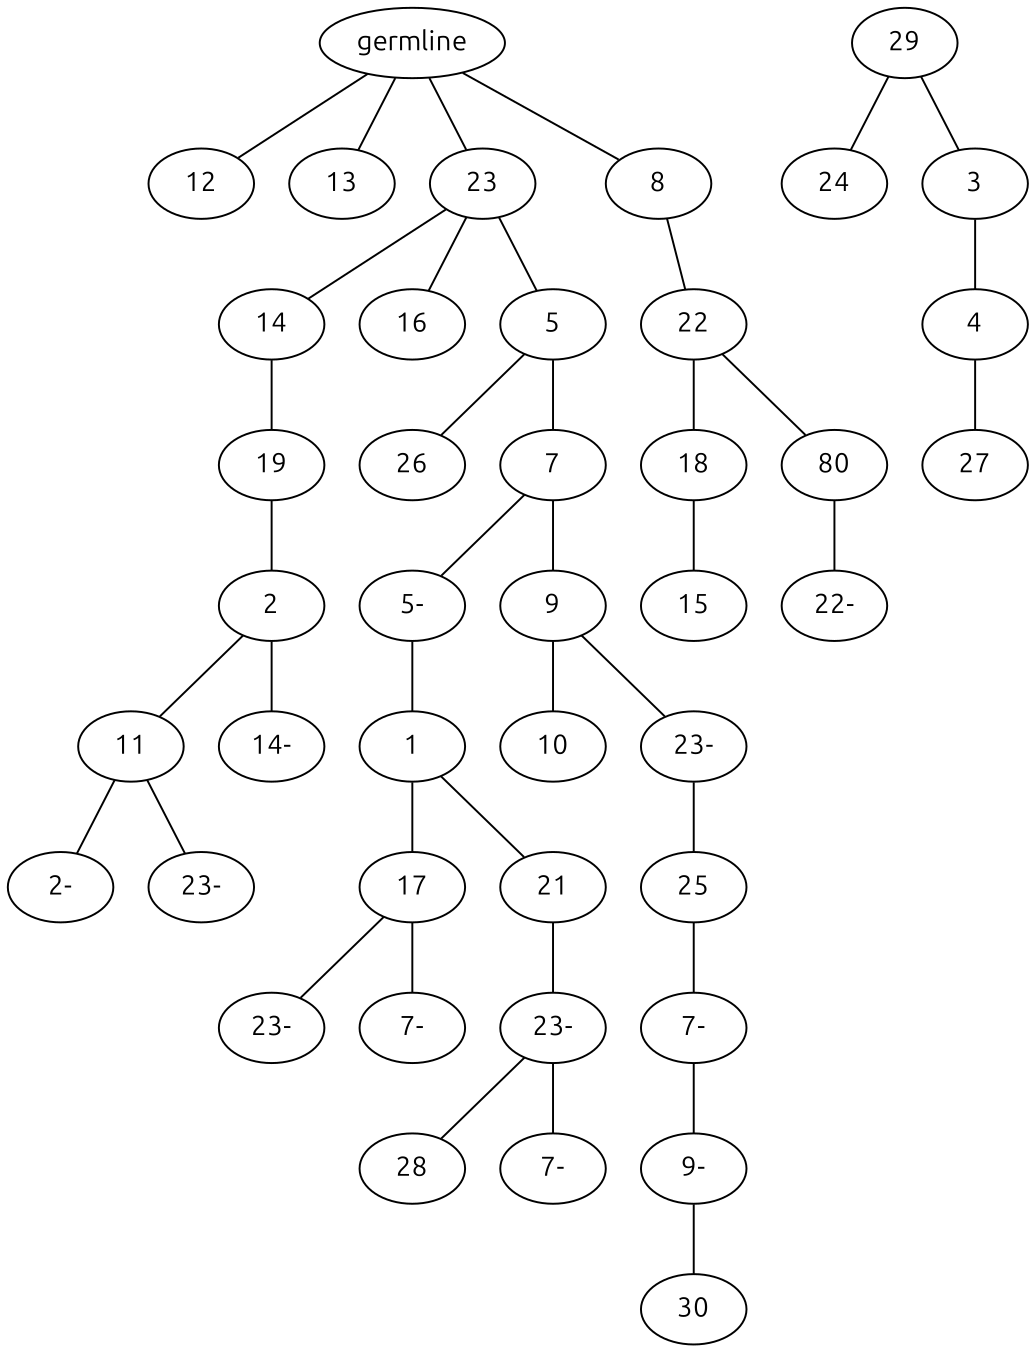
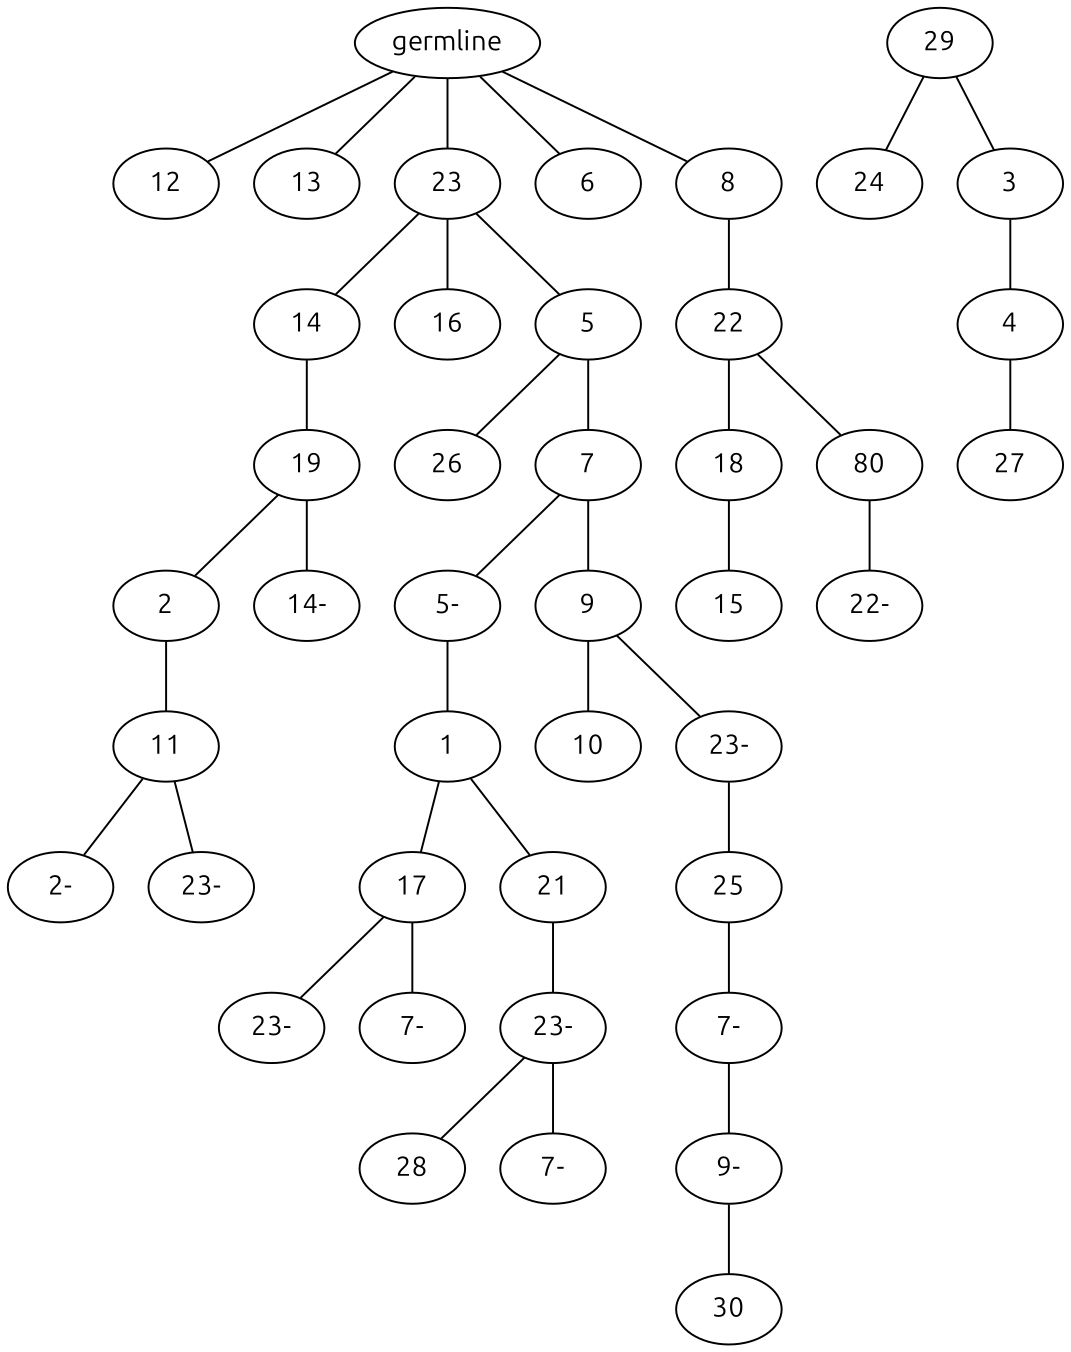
node "6": added
edge "2" -- "14-": now "19" -- "14-"
